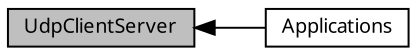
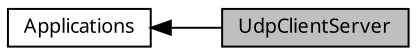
edge "Applications" -> "UdpClientServer": reversed
